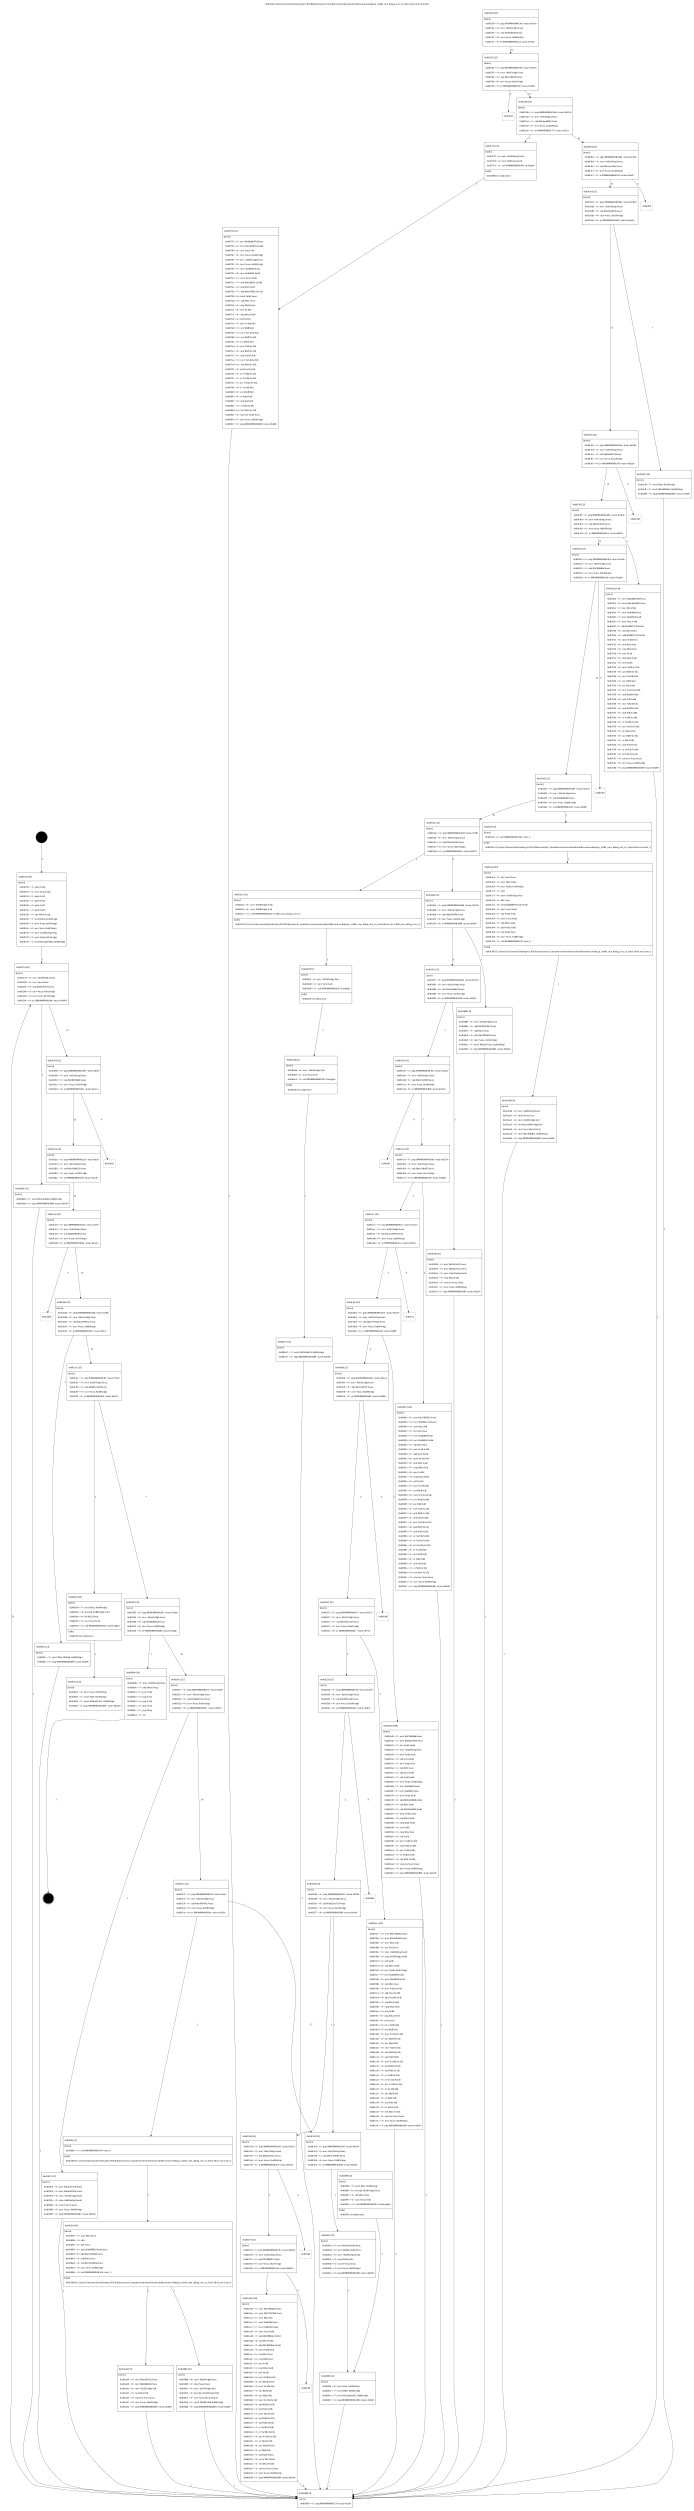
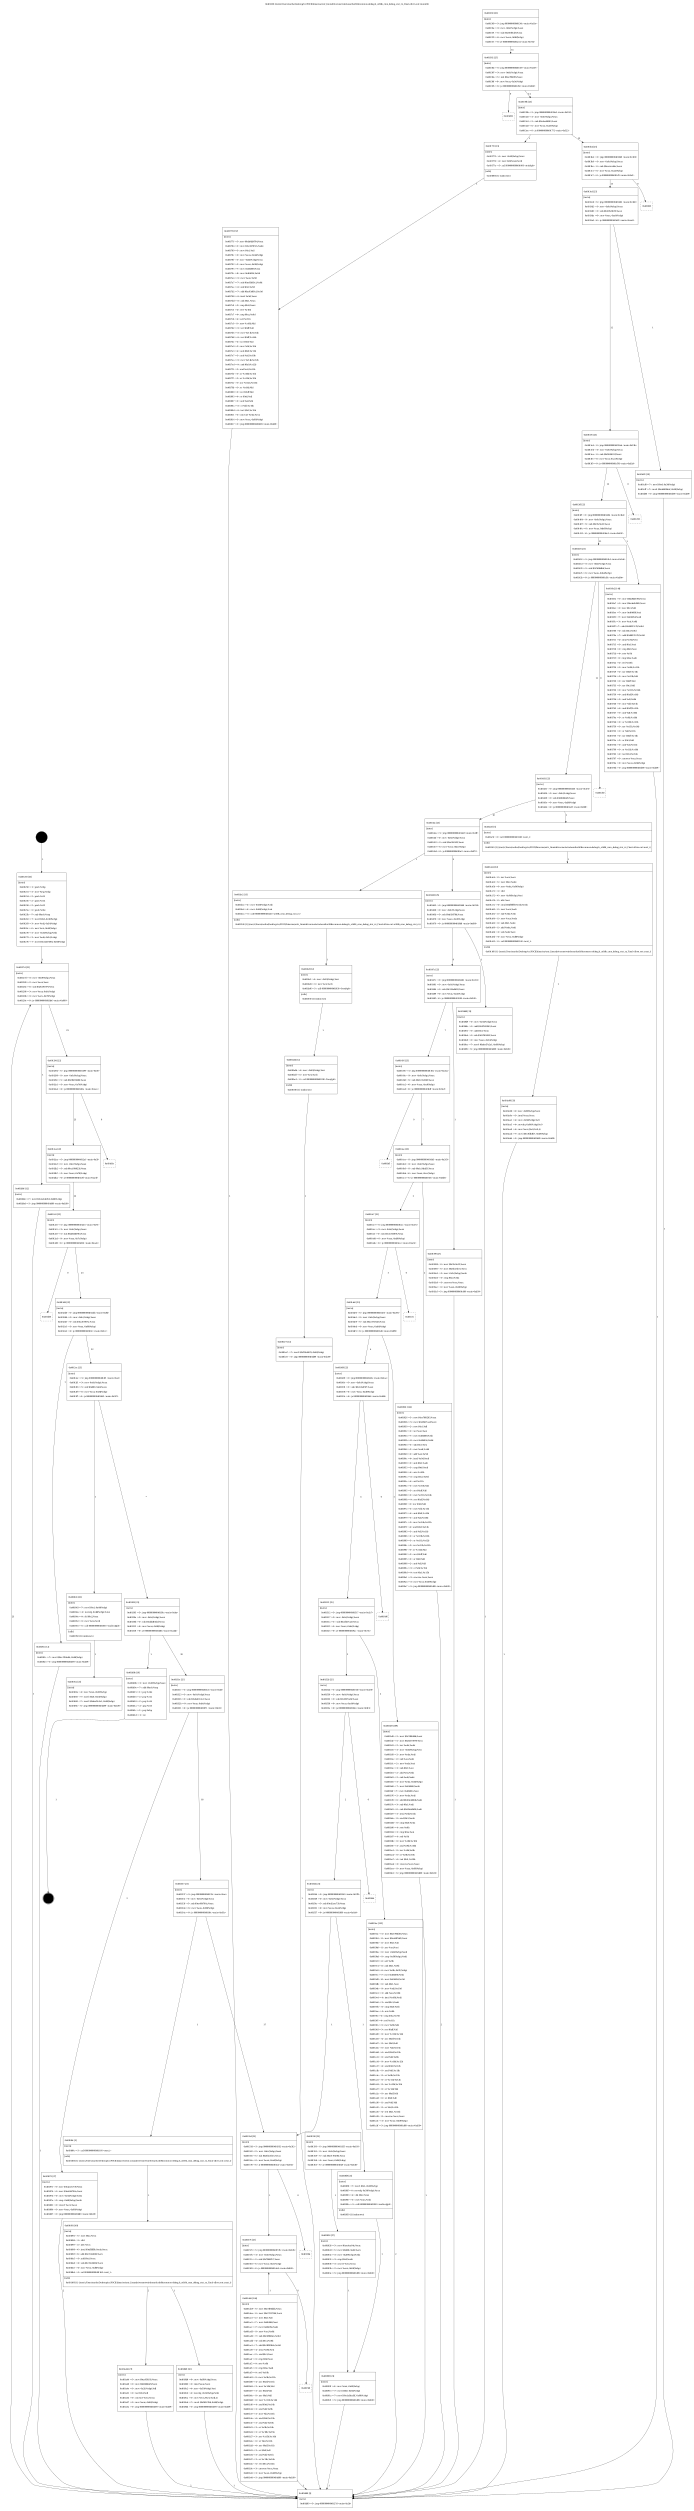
edge "0x401337 [25]" -> "0x401350 [25]": now "0x401337 [25]" -> "0x40155d [25]"
edge "0x401544 [25]" -> "0x401350 [25]": now "0x401544 [25]" -> "0x4018f8 [23]"
edge "0x401576 [25]" -> "0x401ab9 [144]": reversed
